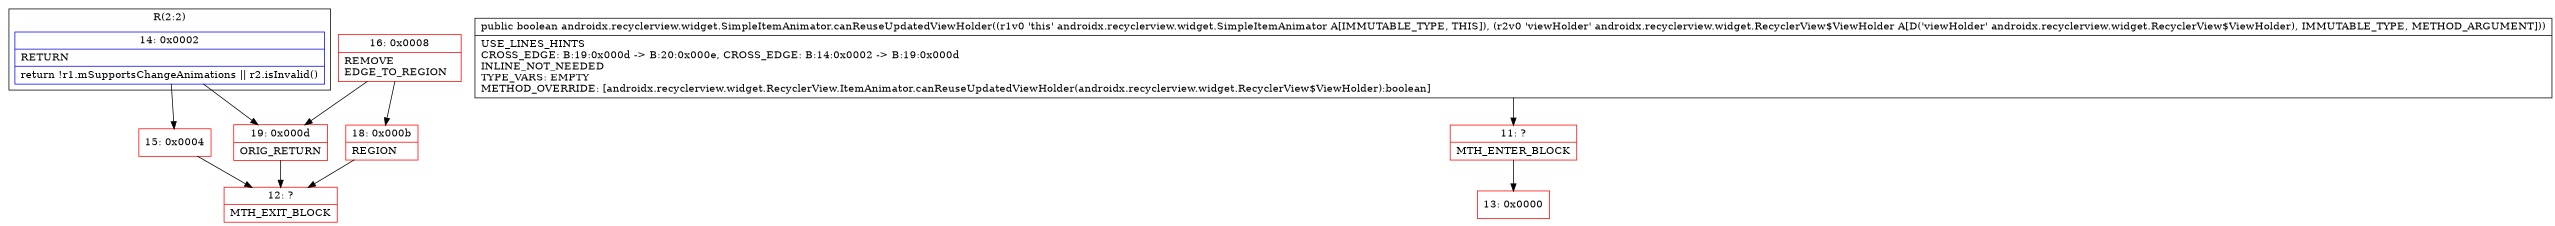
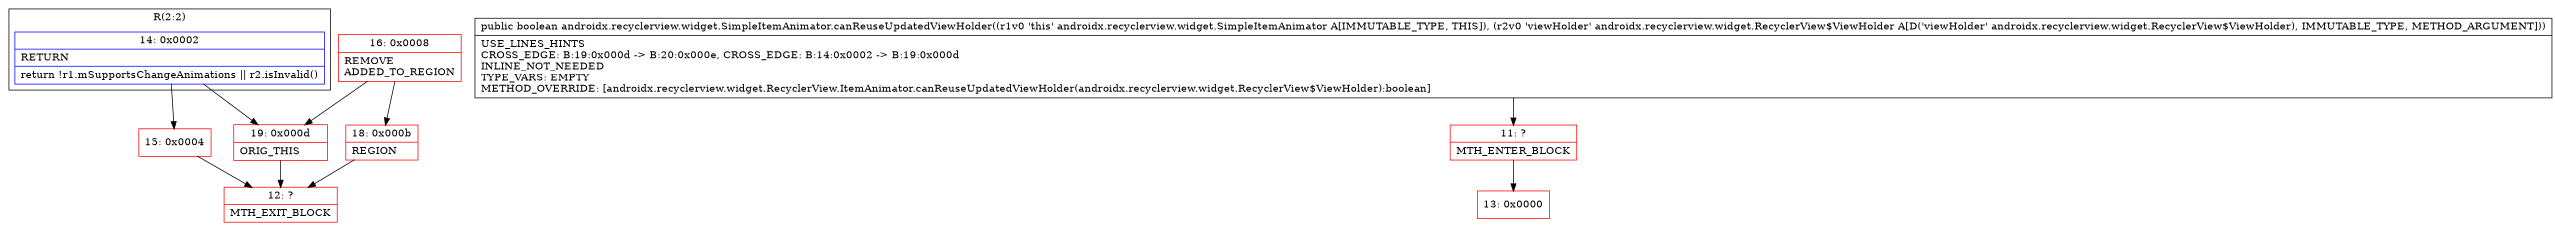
node "16: 0x0008": text "EDGE_TO_REGION" -> "ADDED_TO_REGION"
node "19: 0x000d": text "ORIG_RETURN" -> "ORIG_THIS"
